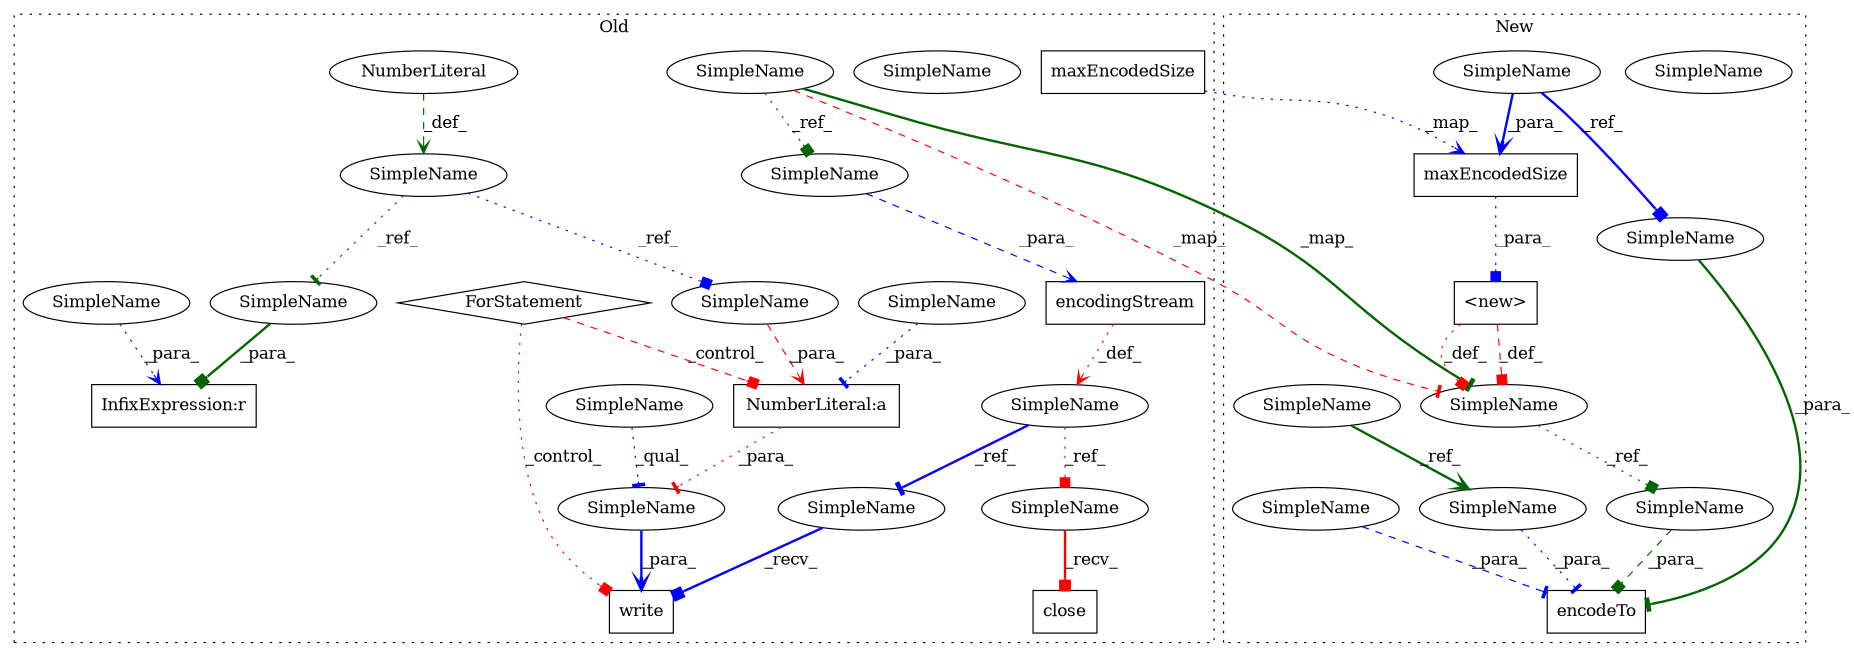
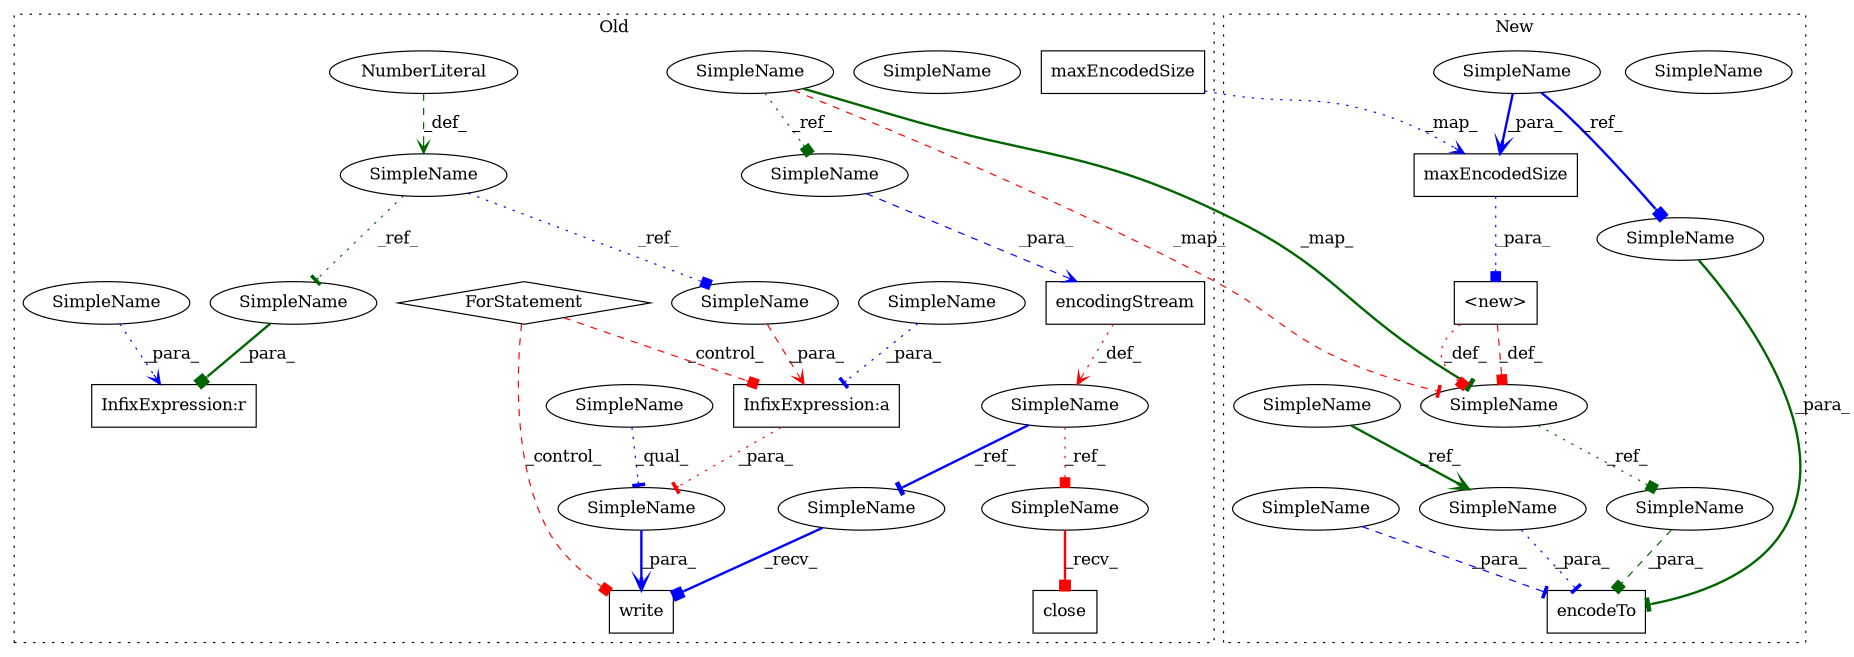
node "NumberLiteral:a": label "NumberLiteral:a" -> "InfixExpression:a"
edge "ForStatement" -> "write": style dotted -> dashed
